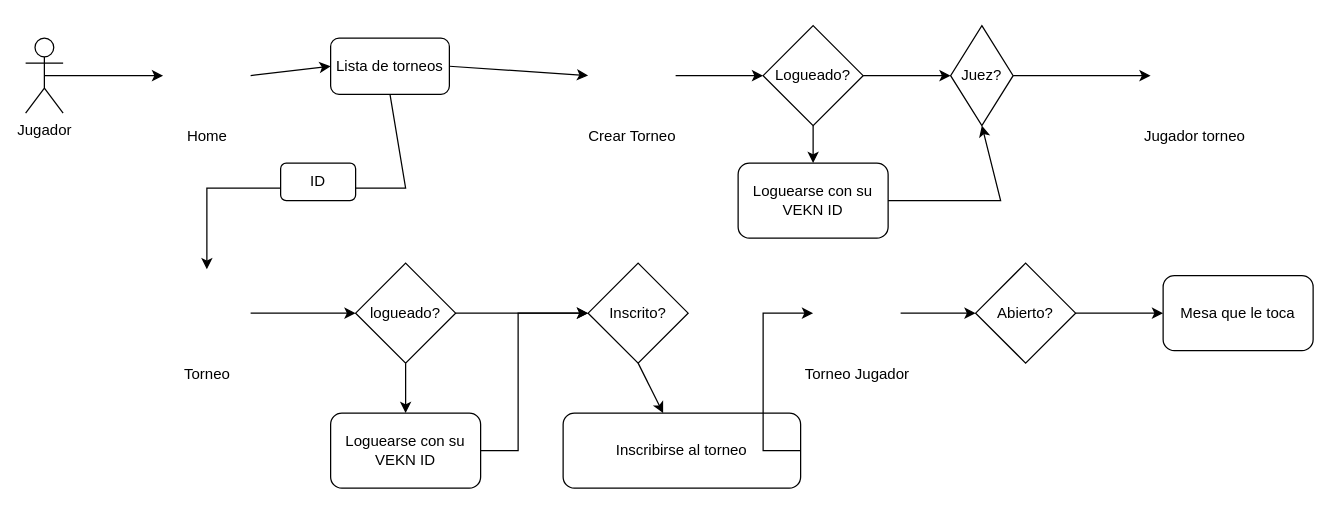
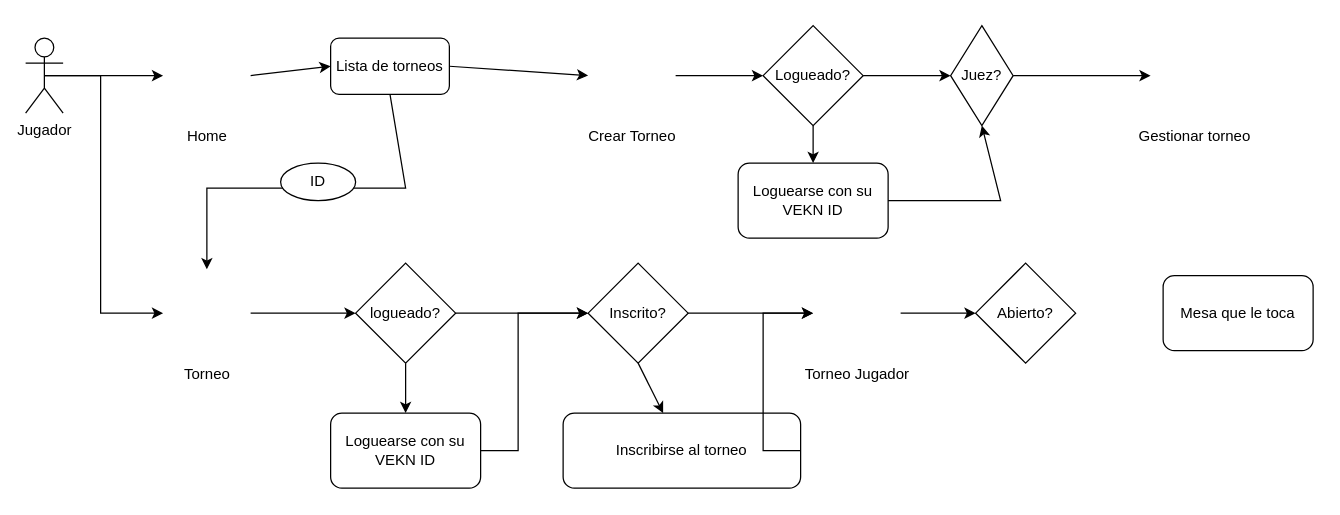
node "Jugador torneo": label "Jugador torneo" -> "Gestionar torneo"
node "ID": shape rounded rectangle -> ellipse
edge "Jugador" -> "Torneo": added
edge "Inscrito?" -> "Torneo Jugador": added
edge "Abierto?" -> "Mesa que le toca": removed
